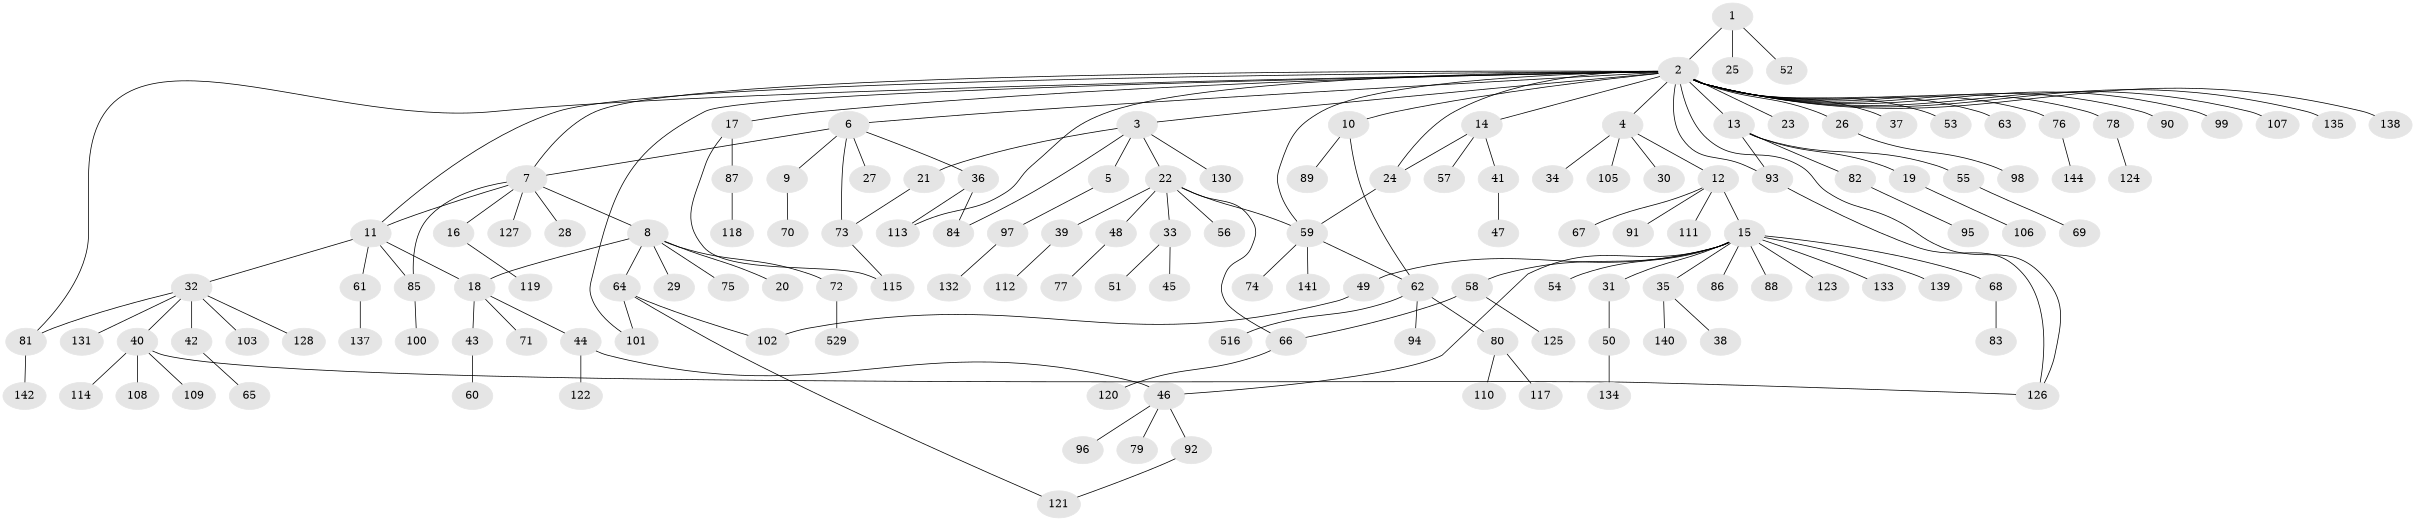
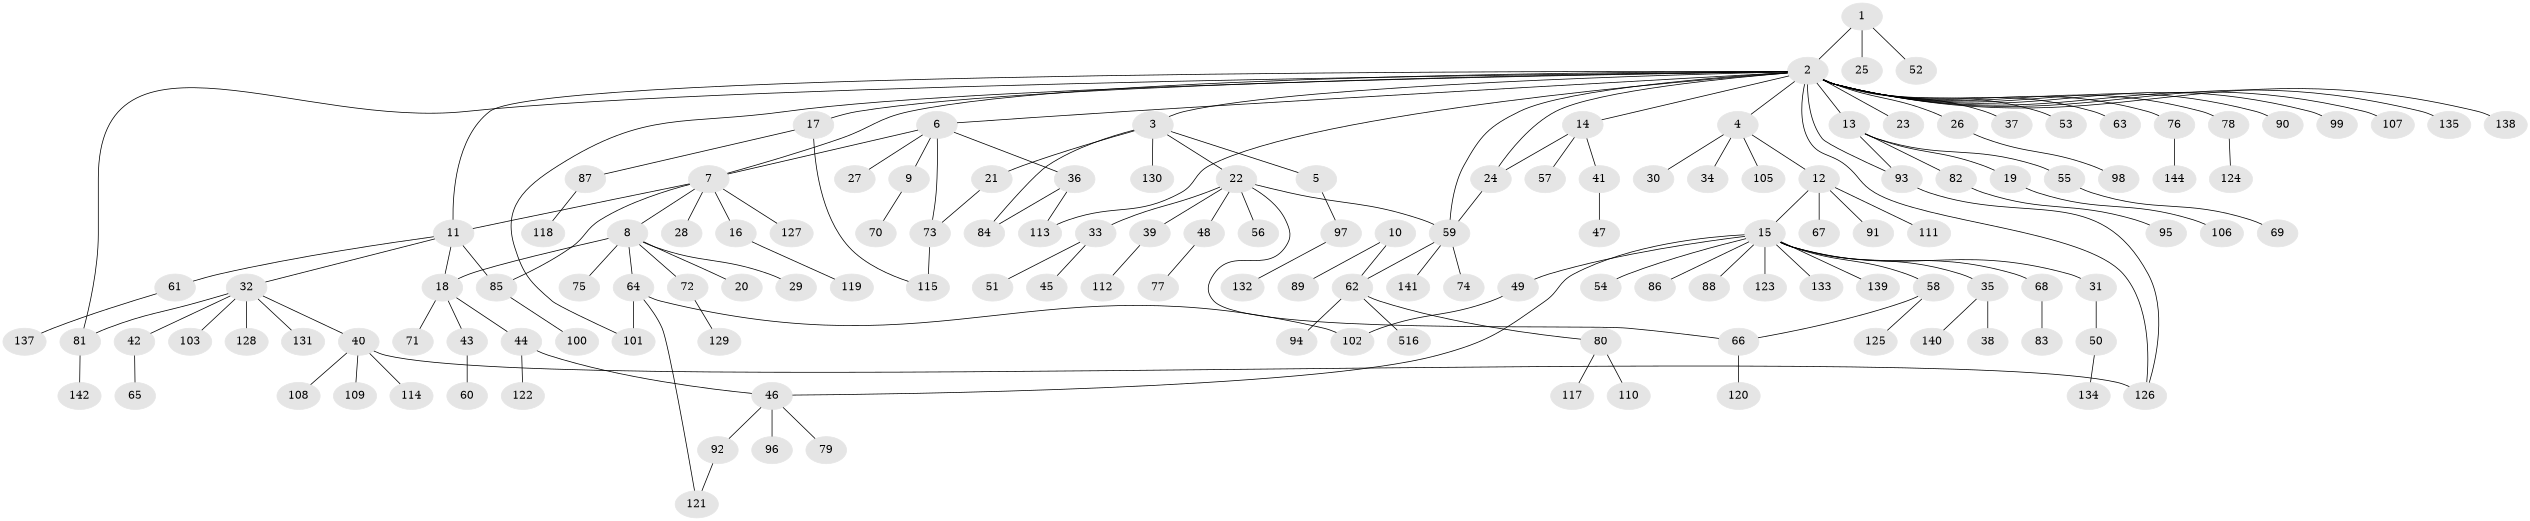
edge "2" -- "10": removed
node "529": label "529" -> "129"
